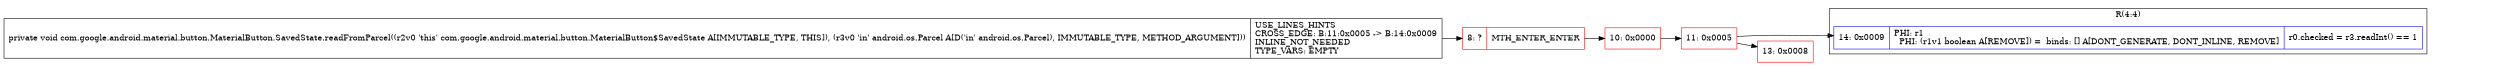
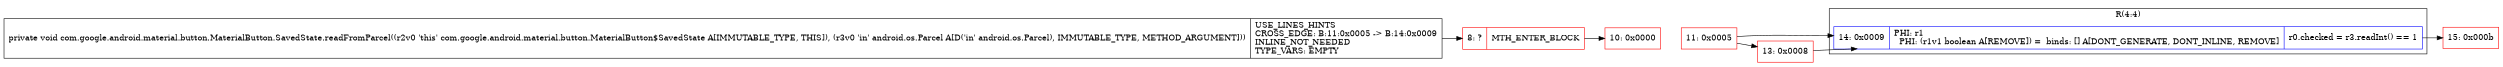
node "8: ?": text "MTH_ENTER_ENTER" -> "MTH_ENTER_BLOCK"
edge "10: 0x0000" -> "11: 0x0005": removed
node "15: 0x000b": added
edge "13: 0x0008" -> "14: 0x0009": added
